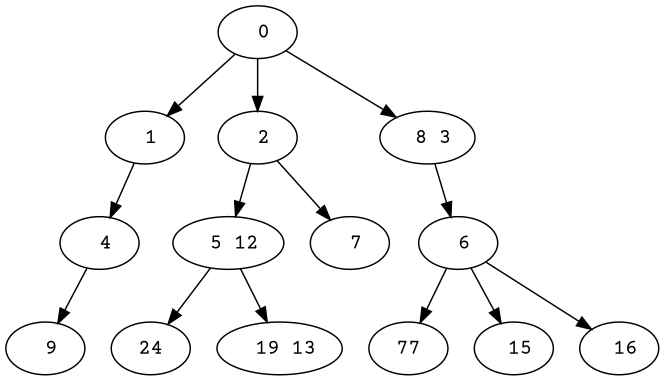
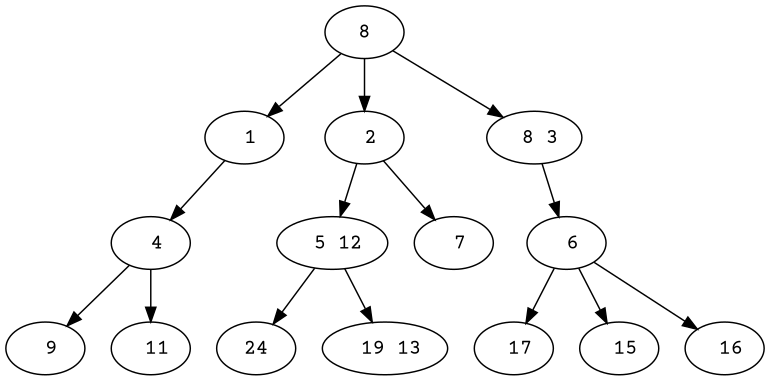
node "0": label "0" -> "8"
node "11": added
node "77": label "77" -> "17"
